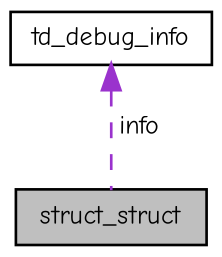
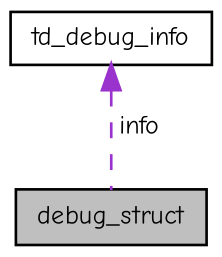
node "struct_struct": label "struct_struct" -> "debug_struct"
